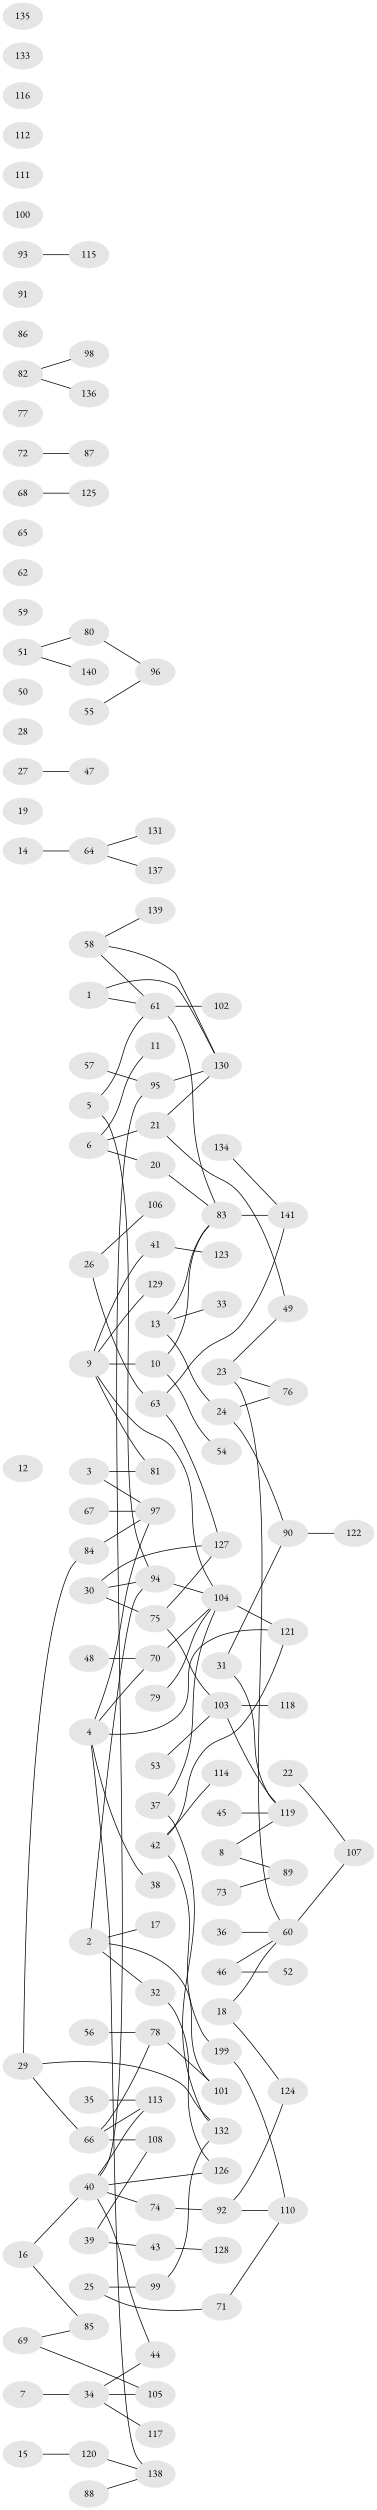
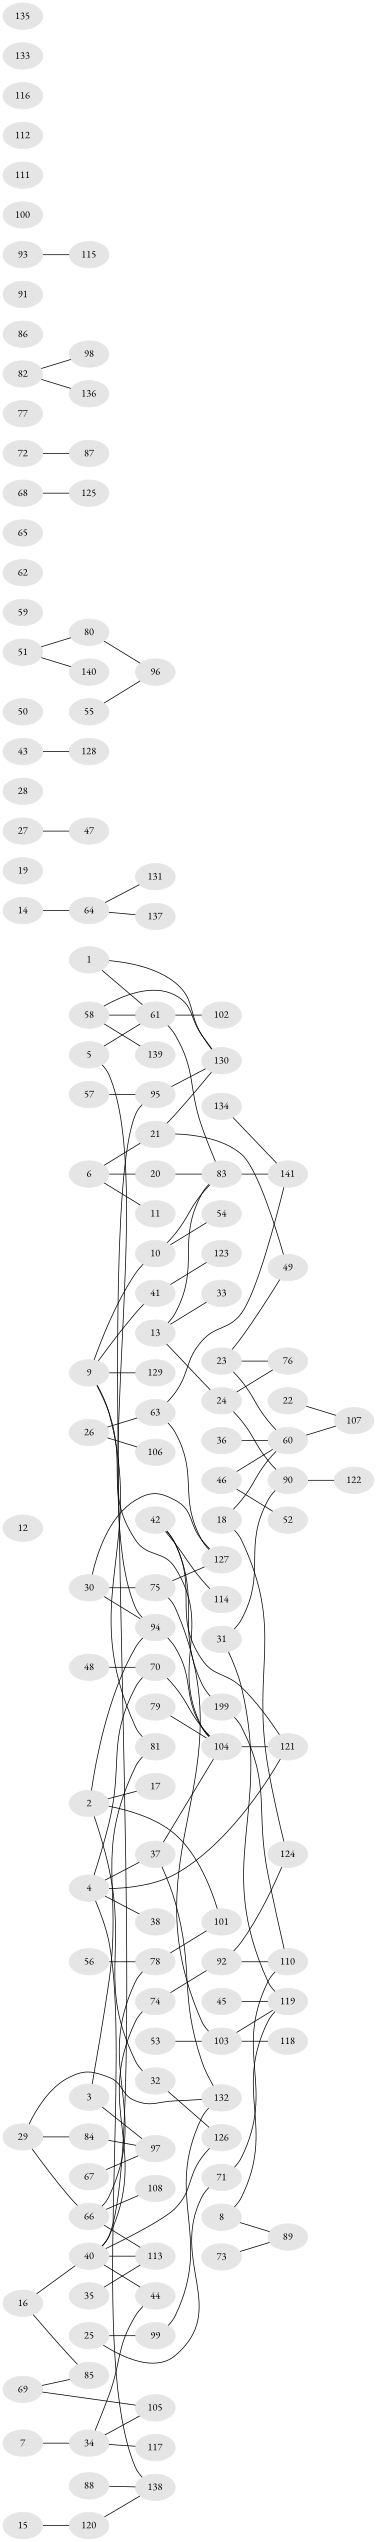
edge "97" -- "4": now "37" -- "4"
node "39": removed
